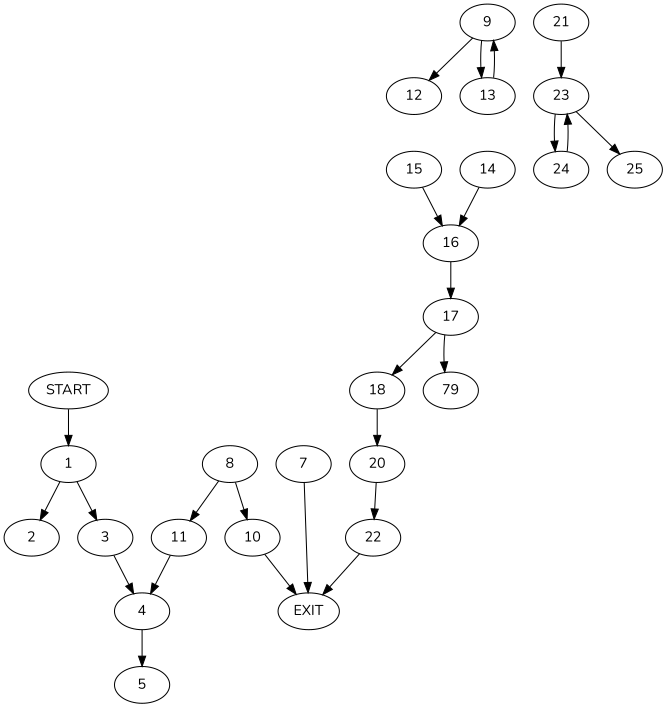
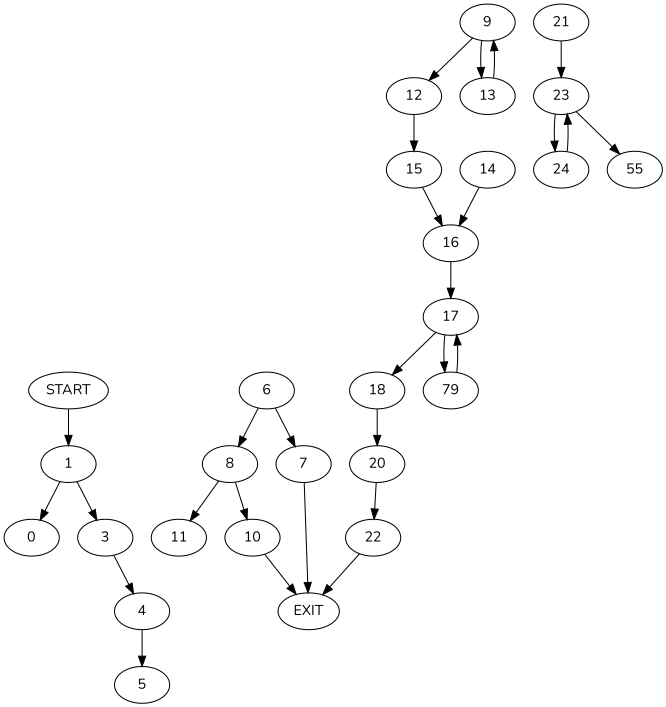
edge "12" -> "15": added
node "25": label "25" -> "55"
edge "79" -> "17": added
node "6": added
node "2": label "2" -> "0"
edge "11" -> "4": removed
